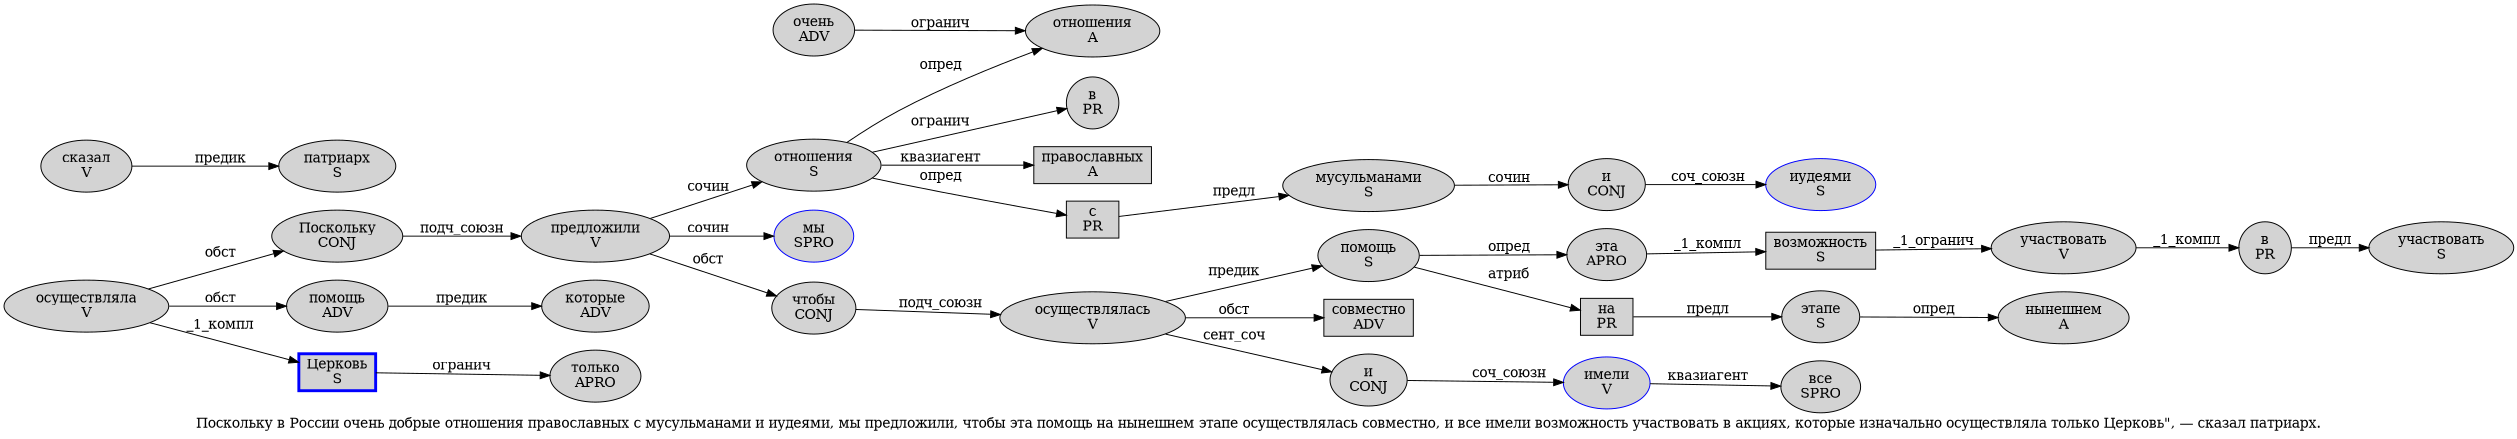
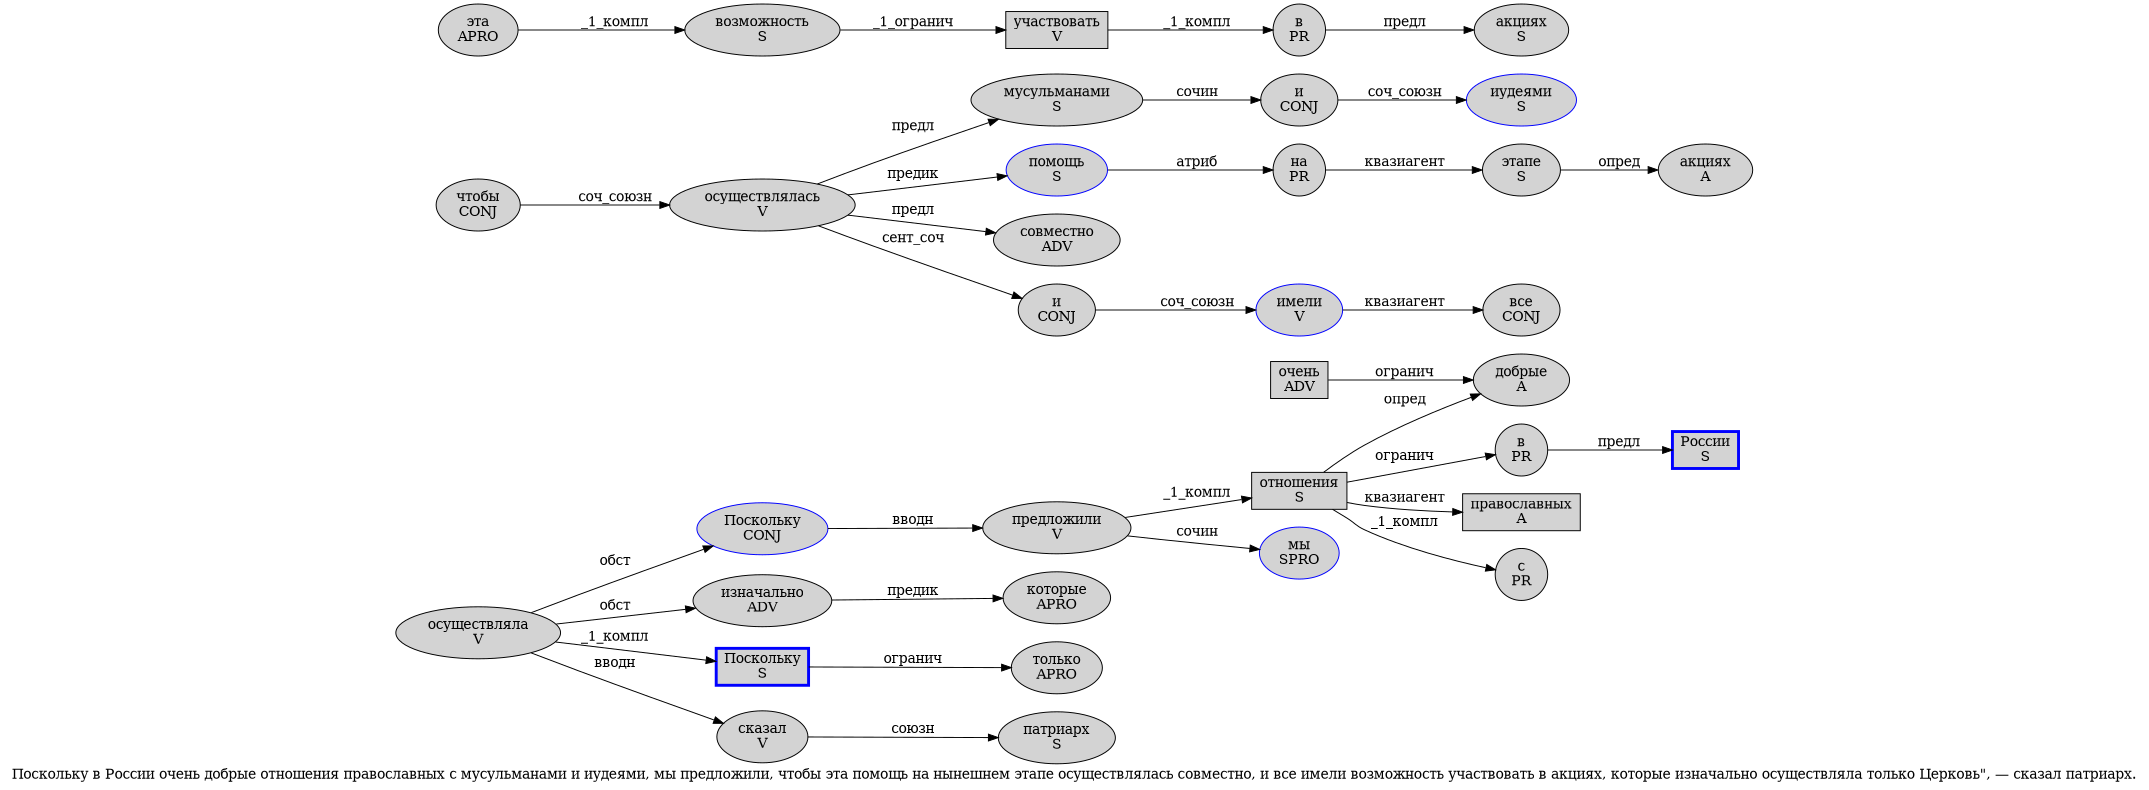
node "очень ADV": shape ellipse -> box
node "отношения A": label "отношения A" -> "добрые A"
edge "сказал V" -> "патриарх S": label "предик" -> "союзн"
node "отношения S": shape ellipse -> box
edge "отношения S" -> "с PR": label "опред" -> "_1_компл"
edge "предложили V" -> "отношения S": label "сочин" -> "_1_компл"
edge "с PR" -> "мусульманами S": now "осуществлялась V" -> "мусульманами S"
node "с PR": shape box -> ellipse
edge "Поскольку CONJ" -> "предложили V": label "подч_союзн" -> "вводн"
node "Поскольку CONJ": color black -> blue
node "участвовать V": shape ellipse -> box
node "участвовать S": label "участвовать S" -> "акциях S"
node "возможность S": shape box -> ellipse
edge "помощь S" -> "эта APRO": removed, label "опред"
node "помощь S": color black -> blue
edge "предложили V" -> "чтобы CONJ": removed, label "обст"
edge "чтобы CONJ" -> "осуществлялась V": label "подч_союзн" -> "соч_союзн"
node "помощь ADV": label "помощь ADV" -> "изначально ADV"
node "которые ADV": label "которые ADV" -> "которые APRO"
edge "осуществлялась V" -> "совместно ADV": label "обст" -> "предл"
edge "на PR" -> "этапе S": label "предл" -> "квазиагент"
node "на PR": shape box -> ellipse
node "совместно ADV": shape box -> ellipse
node "нынешнем A": label "нынешнем A" -> "акциях A"
node "Церковь S": label "Церковь S" -> "Поскольку S"
node "все SPRO": label "все SPRO" -> "все CONJ"
node "России S": added
edge "осуществляла V" -> "сказал V": added, label "вводн"
